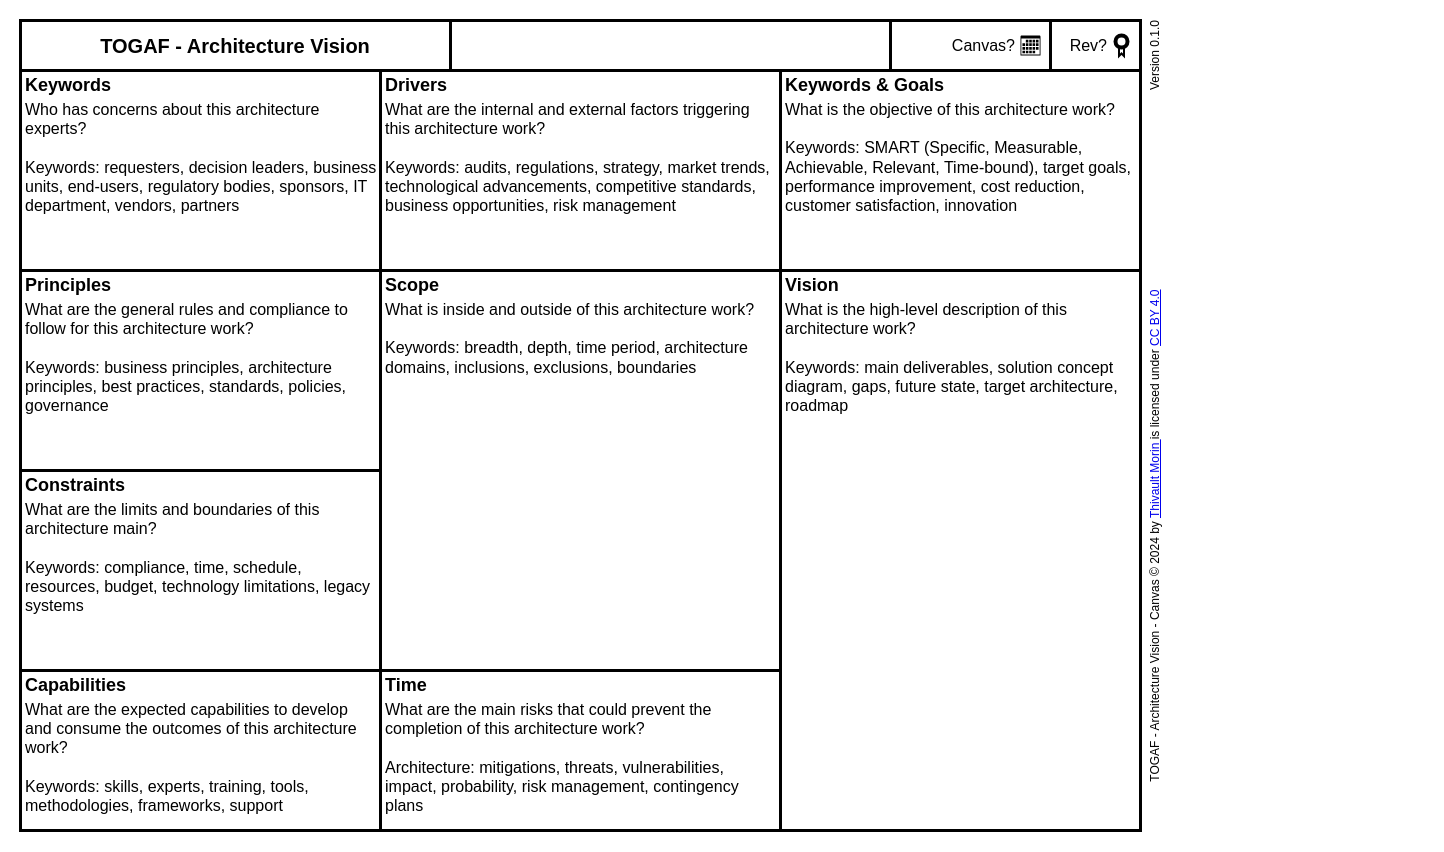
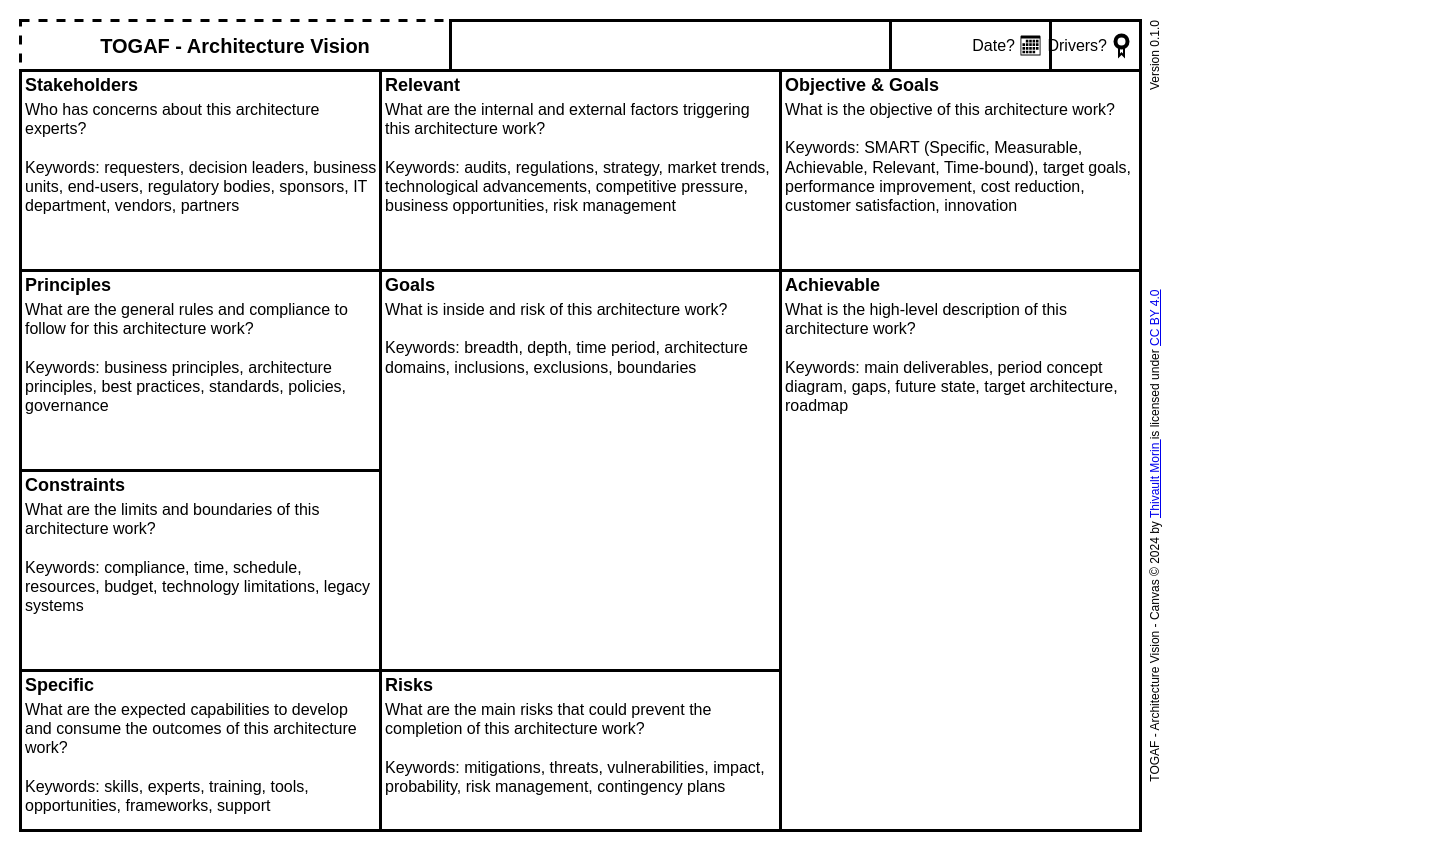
node "TOGAF - Architecture Vision": style solid -> dashed
node "Canvas?": label "Canvas?" -> "Date?"
node "Rev?": label "Rev?" -> "Drivers?"
node "Keywords": label "Keywords" -> "Stakeholders"
node "Drivers": label "Drivers" -> "Relevant"
node "Keywords & Goals": label "Keywords & Goals" -> "Objective & Goals"
node "What are the internal and external factors triggering this architecture work? Keywords: audits, regulations, strategy, market trends, technological advancements, competitive standards, business opportunities, risk management": label "What are the internal and external factors triggering this architecture work? Keywords: audits, regulations, strategy, market trends, technological advancements, competitive standards, business opportunities, risk management" -> "What are the internal and external factors triggering this architecture work? Keywords: audits, regulations, strategy, market trends, technological advancements, competitive pressure, business opportunities, risk management"
node "Scope": label "Scope" -> "Goals"
node "Vision": label "Vision" -> "Achievable"
node "What is inside and outside of this architecture work? Keywords: breadth, depth, time period, architecture domains, inclusions, exclusions, boundaries": label "What is inside and outside of this architecture work? Keywords: breadth, depth, time period, architecture domains, inclusions, exclusions, boundaries" -> "What is inside and risk of this architecture work? Keywords: breadth, depth, time period, architecture domains, inclusions, exclusions, boundaries"
node "What is the high-level description of this architecture work? Keywords: main deliverables, solution concept diagram, gaps, future state, target architecture, roadmap": label "What is the high-level description of this architecture work? Keywords: main deliverables, solution concept diagram, gaps, future state, target architecture, roadmap" -> "What is the high-level description of this architecture work? Keywords: main deliverables, period concept diagram, gaps, future state, target architecture, roadmap"
node "What are the limits and boundaries of this architecture main? Keywords: compliance, time, schedule, resources, budget, technology limitations, legacy systems": label "What are the limits and boundaries of this architecture main? Keywords: compliance, time, schedule, resources, budget, technology limitations, legacy systems" -> "What are the limits and boundaries of this architecture work? Keywords: compliance, time, schedule, resources, budget, technology limitations, legacy systems"
node "Capabilities": label "Capabilities" -> "Specific"
node "Time": label "Time" -> "Risks"
node "What are the expected capabilities to develop and consume the outcomes of this architecture work? Keywords: skills, experts, training, tools, methodologies, frameworks, support": label "What are the expected capabilities to develop and consume the outcomes of this architecture work? Keywords: skills, experts, training, tools, methodologies, frameworks, support" -> "What are the expected capabilities to develop and consume the outcomes of this architecture work? Keywords: skills, experts, training, tools, opportunities, frameworks, support"
node "What are the main risks that could prevent the completion of this architecture work? Architecture: mitigations, threats, vulnerabilities, impact, probability, risk management, contingency plans": label "What are the main risks that could prevent the completion of this architecture work? Architecture: mitigations, threats, vulnerabilities, impact, probability, risk management, contingency plans" -> "What are the main risks that could prevent the completion of this architecture work? Keywords: mitigations, threats, vulnerabilities, impact, probability, risk management, contingency plans"
